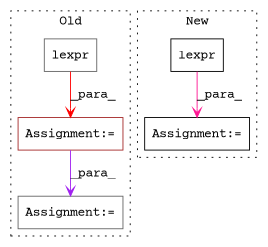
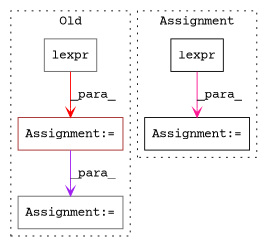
cluster "New": label "New" -> "Assignment"
